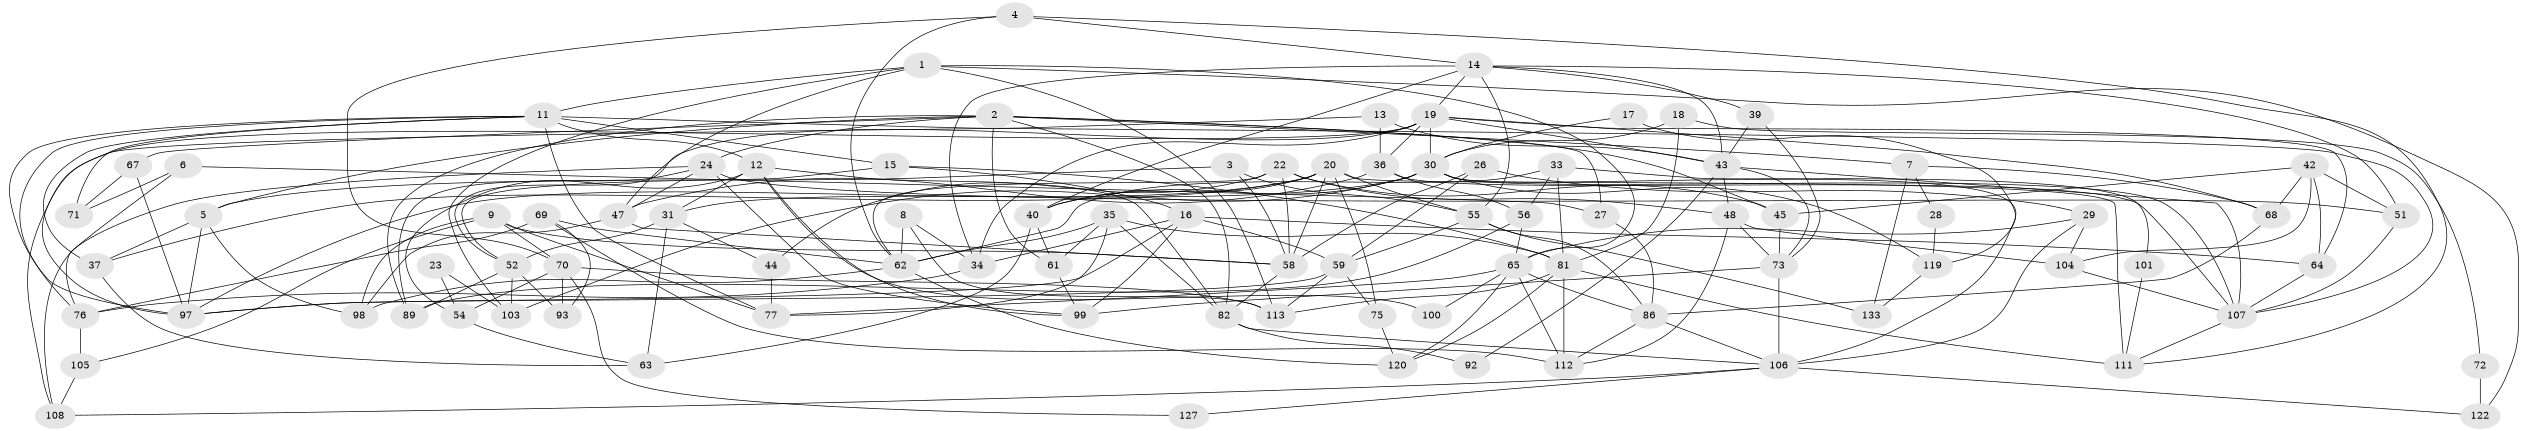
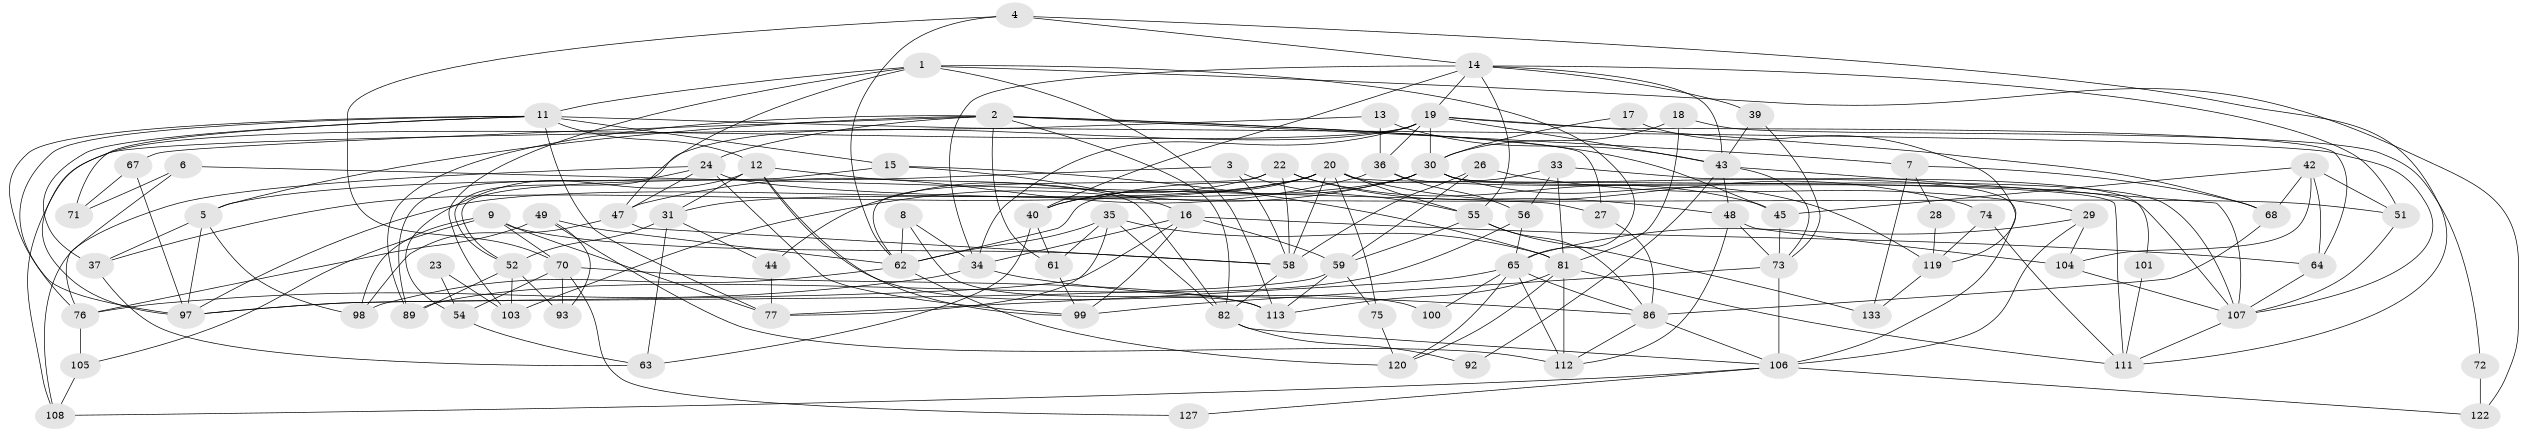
node "69": label "69" -> "49"
node "74": added
edge "34" -- "86": added
